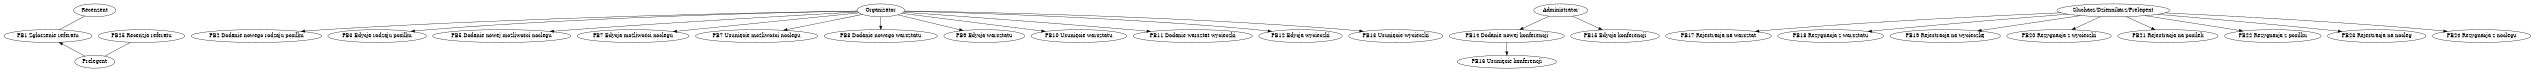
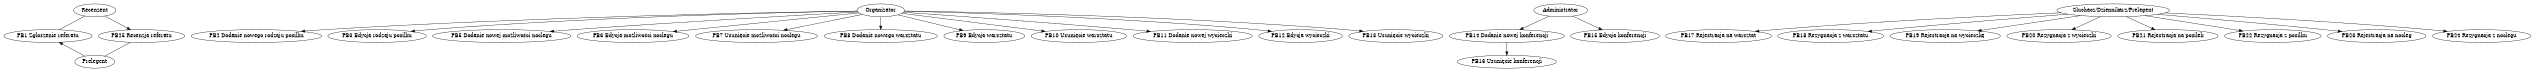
edge "Recenzent" -> "PB25 Recenzja referatu": added
node "PB7 Edycja możliwości noclegu": label "PB7 Edycja możliwości noclegu" -> "PB6 Edycja możliwości noclegu"
node "PB11 Dodanie warsztat wycieczki": label "PB11 Dodanie warsztat wycieczki" -> "PB11 Dodanie nowej wycieczki"
